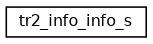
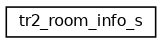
node "tr2_info_info_s": label "tr2_info_info_s" -> "tr2_room_info_s"
